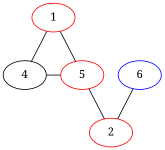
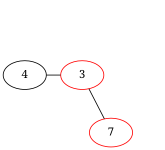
node "1": removed
node "5": label "5" -> "3"
node "6": removed
node "2": label "2" -> "7"
